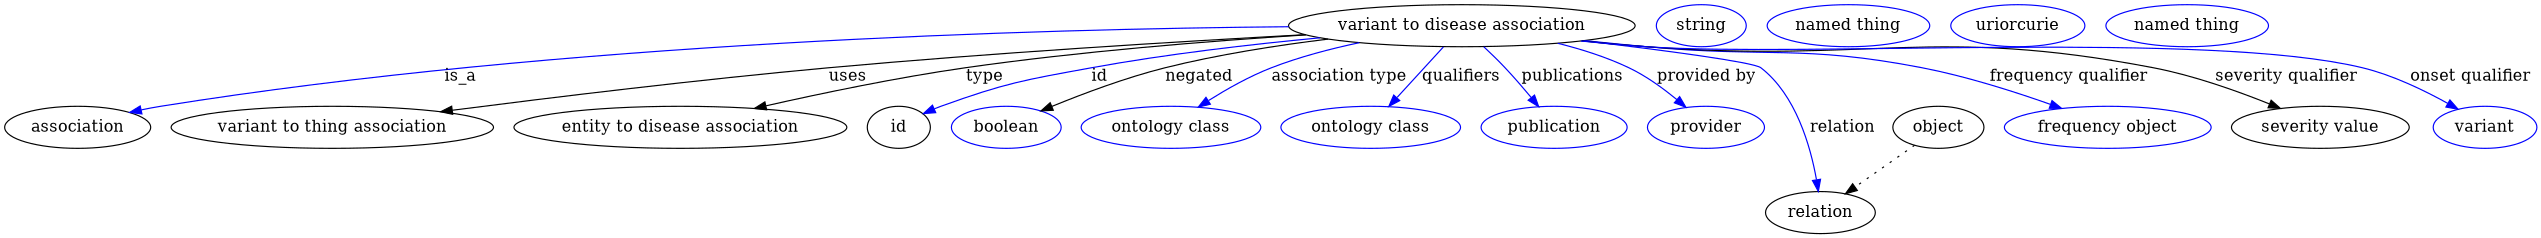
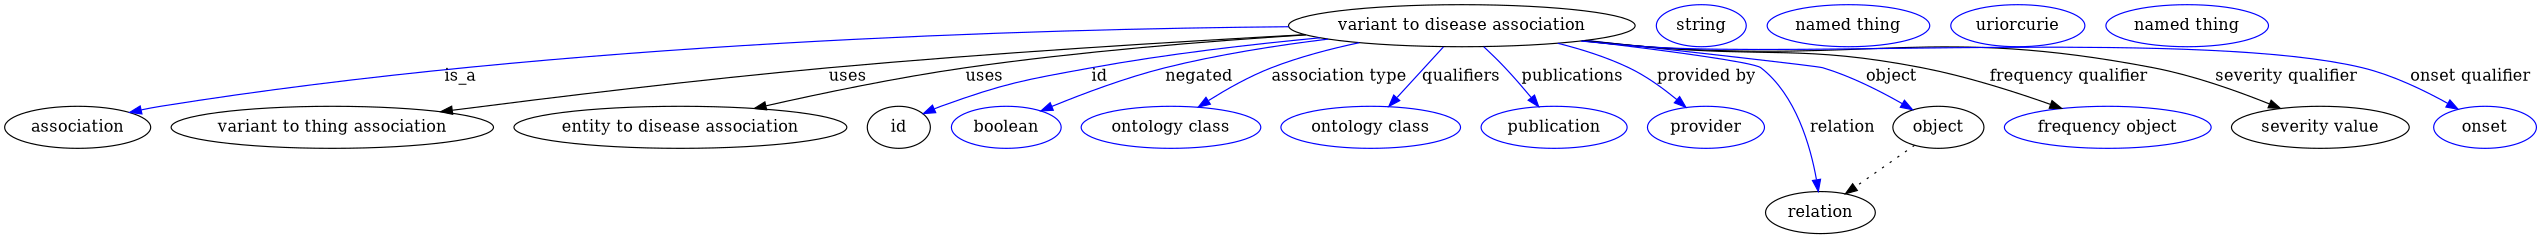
edge "variant to disease association" -> "frequency object": color blue -> black
edge "variant to disease association" -> "object": added, label "object"
edge "variant to disease association" -> "boolean": color black -> blue
edge "variant to disease association" -> "entity to disease association": label "type" -> "uses"
node "variant": label "variant" -> "onset"
